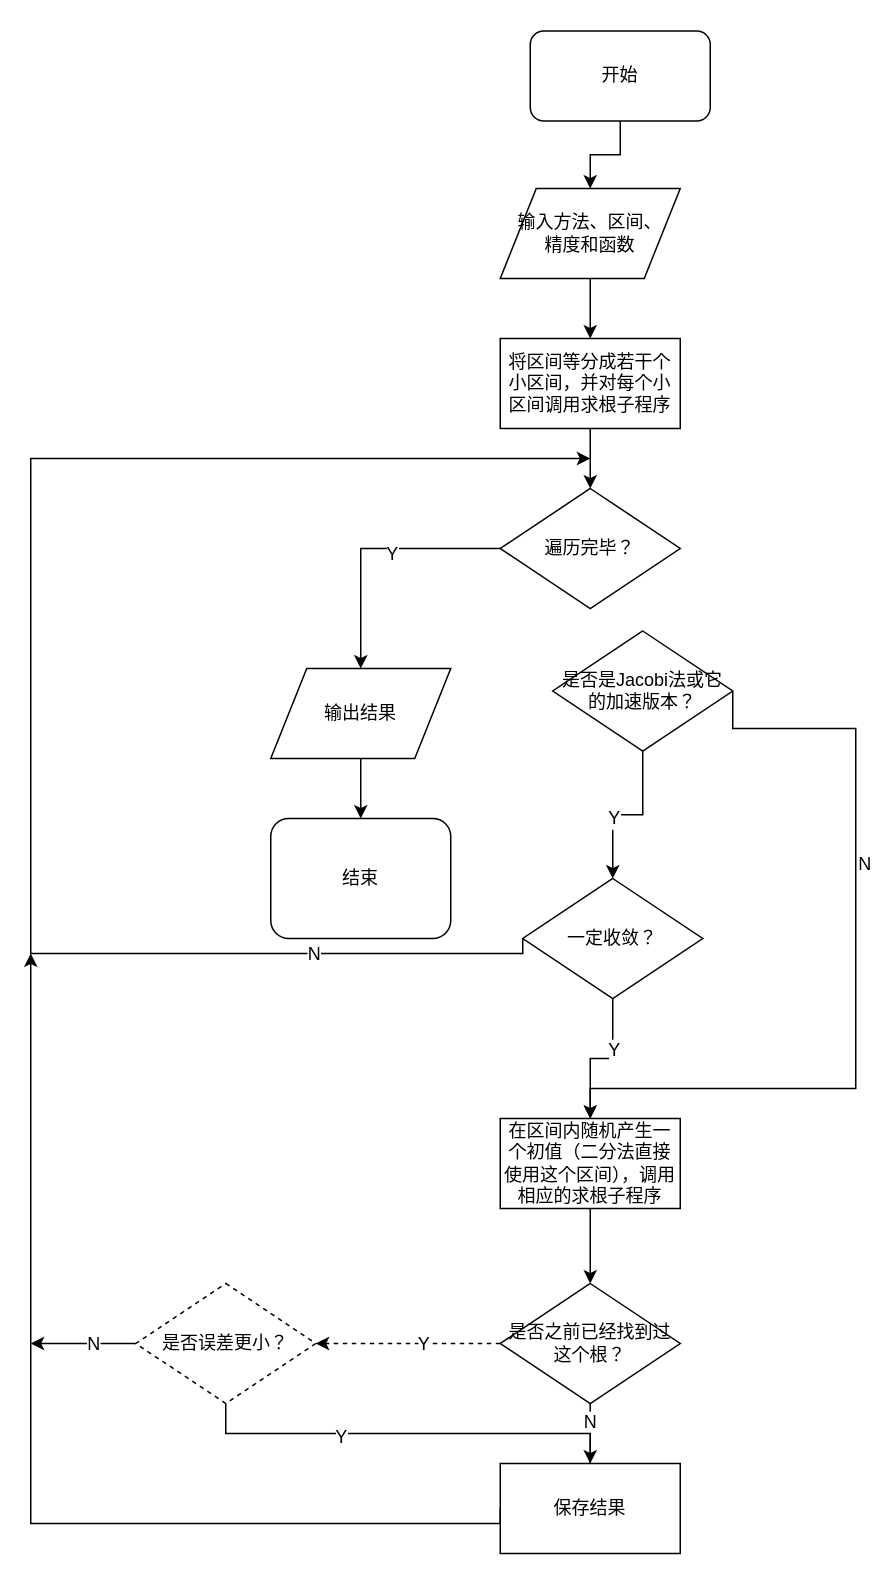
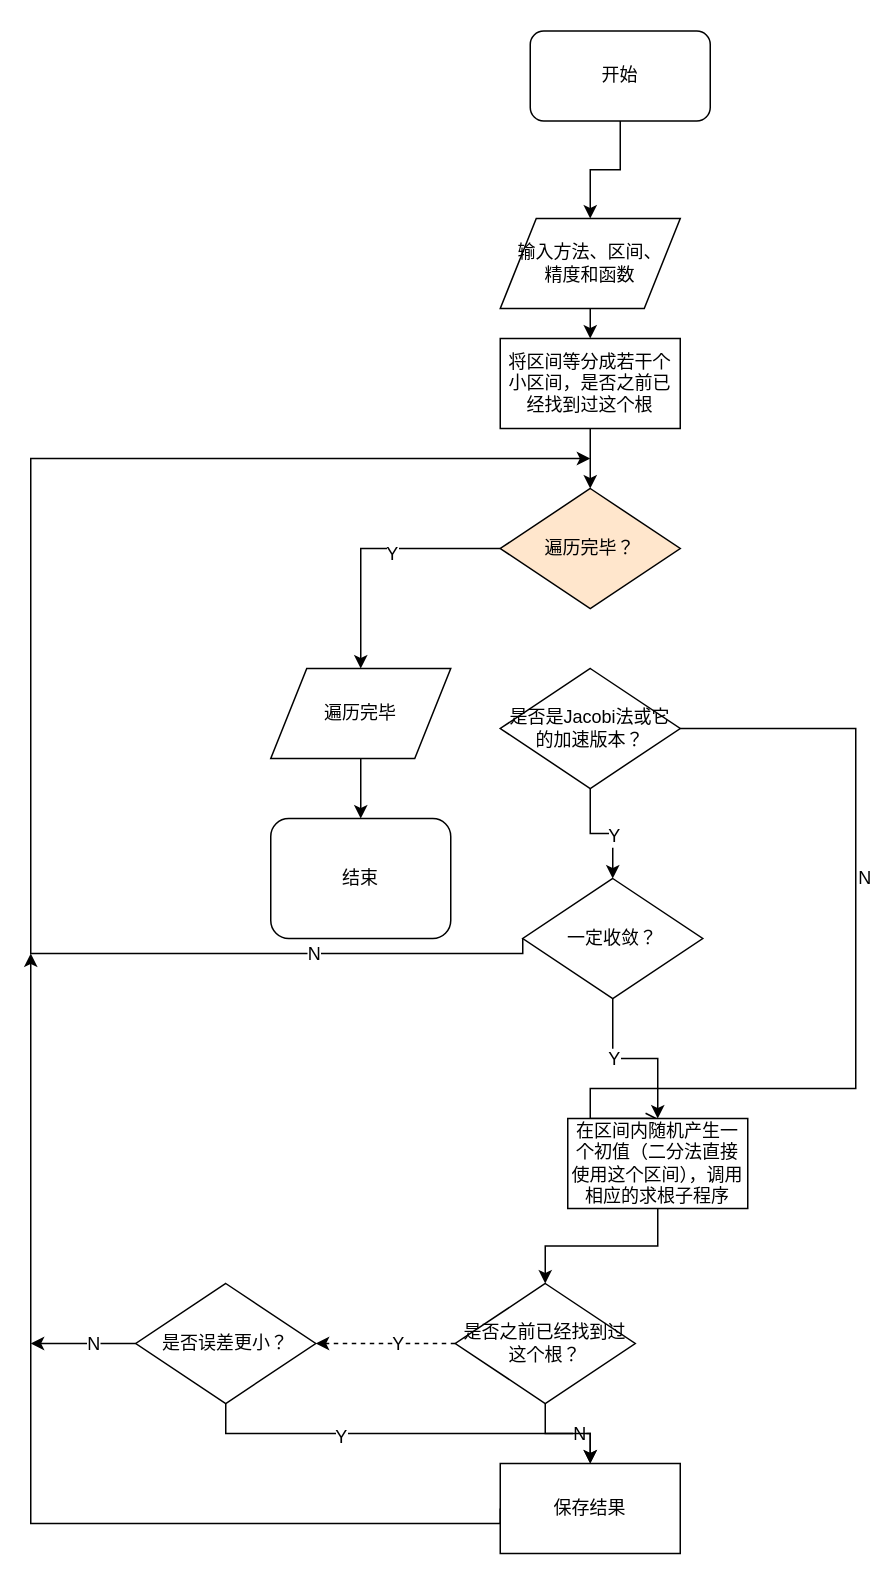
node "输入方法、区间、 精度和函数": moved (590, 233) -> (590, 263)
node "将区间等分成若干个小区间，并对每个小区间调用求根子程序": label "将区间等分成若干个小区间，并对每个小区间调用求根子程序" -> "将区间等分成若干个小区间，是否之前已经找到过这个根"
node "遍历完毕？": fillcolor #ffffff -> #ffe6cc
node "是否是Jacobi法或它的加速版本？": moved (643, 691) -> (590, 728)
node "输出结果": label "输出结果" -> "遍历完毕"
node "在区间内随机产生一个初值（二分法直接使用这个区间），调用相应的求根子程序": moved (590, 1163) -> (658, 1163)
node "是否误差更小？": style dashed -> solid
node "是否之前已经找到过这个根？": moved (590, 1343) -> (545, 1343)
edge "是否误差更小？" -- "保存结果": arrowhead none -> classic
